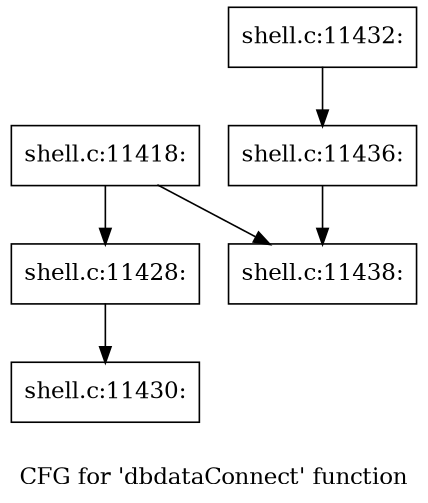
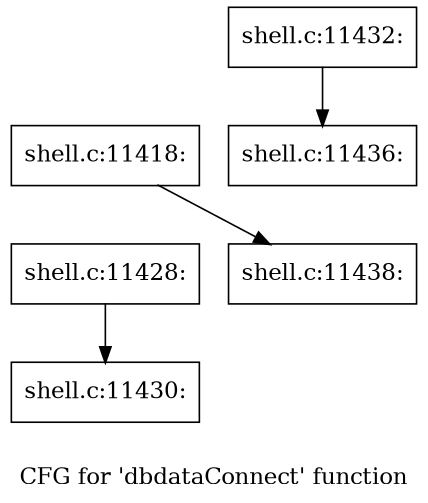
edge "shell.c:11418:" -> "shell.c:11428:": removed
edge "shell.c:11436:" -> "shell.c:11438:": removed
